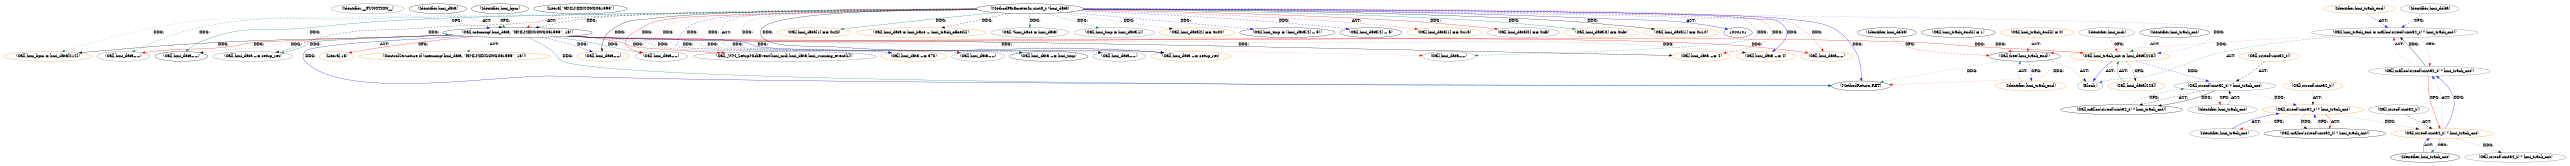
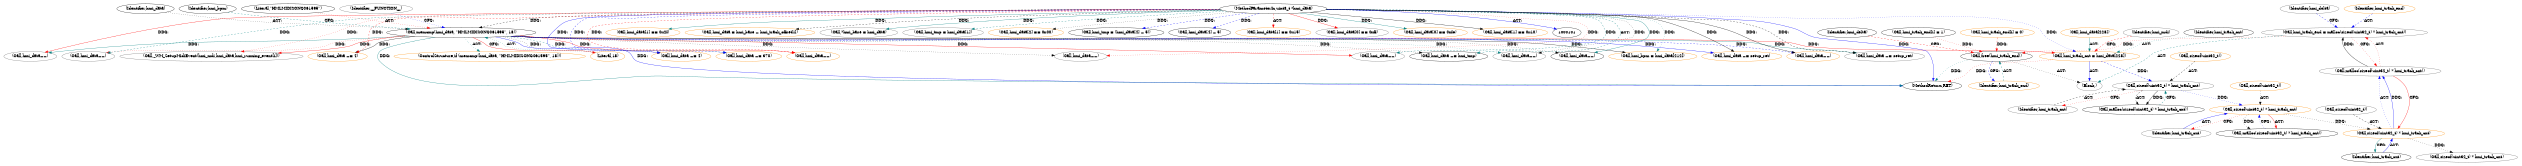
edge "(Call,hmi_track_end[i] = 0)" -> "(Call,free(hmi_track_end))": label "AST: " -> "DDG: "
edge "(Call,hmi_track_cnt = hmi_data[228])" -> "(Call,hmi_data[228])": removed, label "CFG:"
